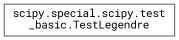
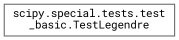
node "scipy.special.scipy.test _basic.TestLegendre": label "scipy.special.scipy.test _basic.TestLegendre" -> "scipy.special.tests.test _basic.TestLegendre"
